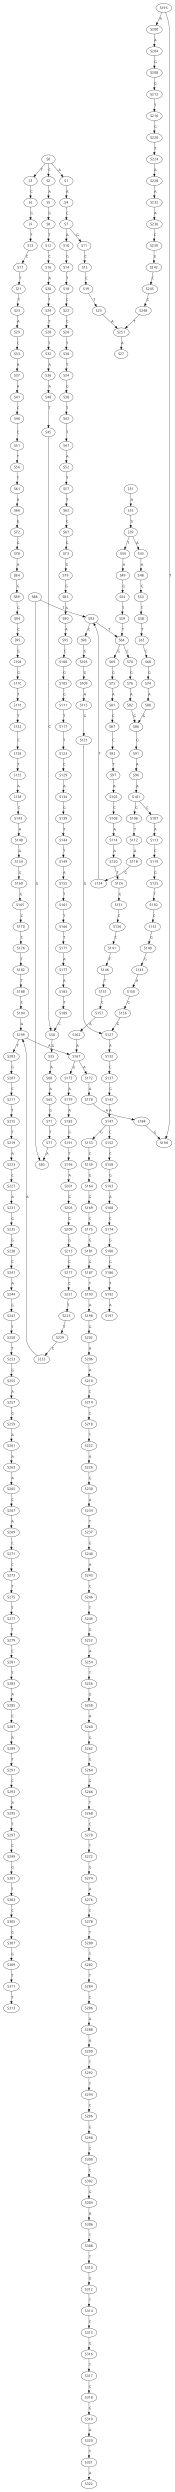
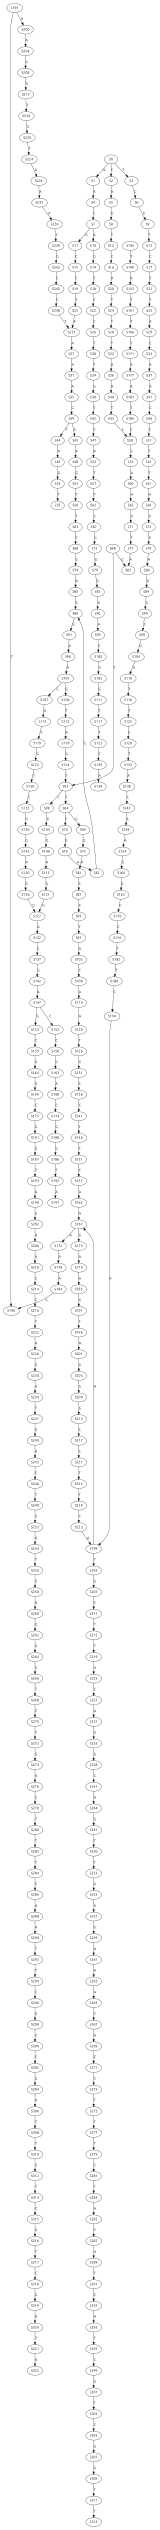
edge "S27" -> "S31": added, label "A"
edge "S59" -> "S64": removed, label "T"
node "S139": removed
